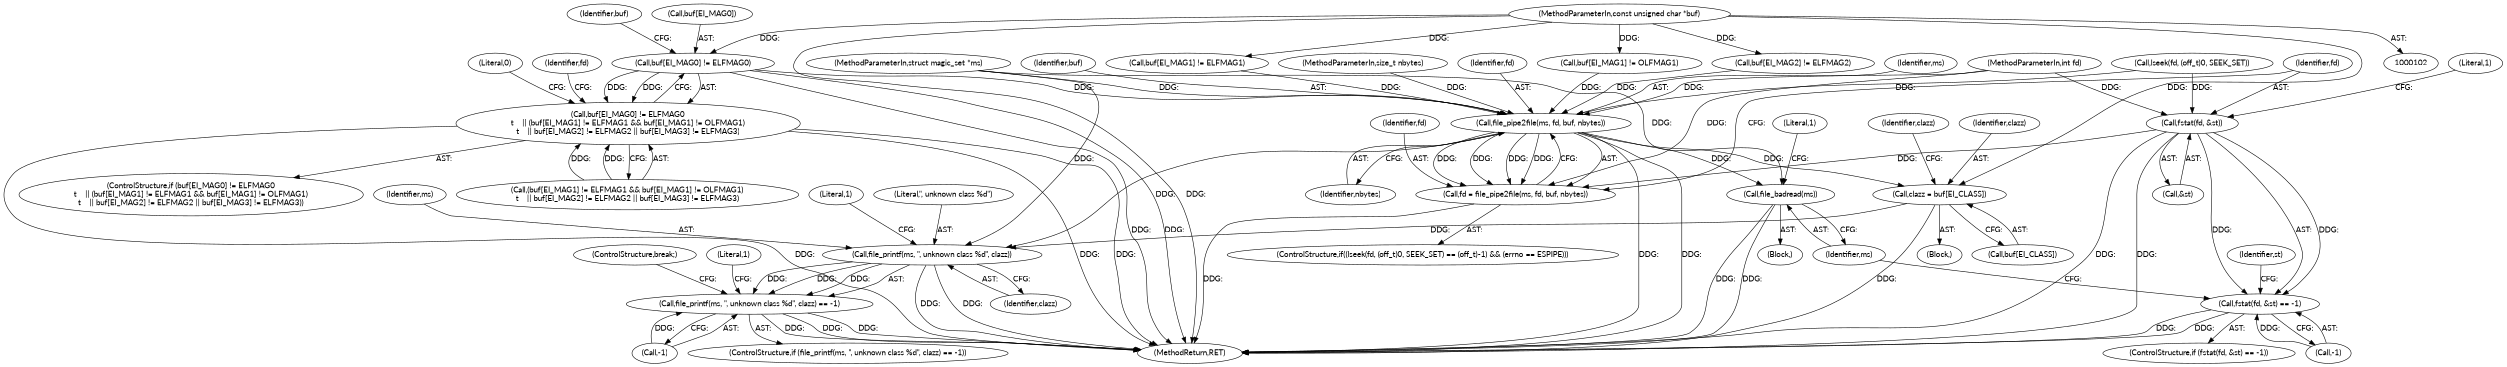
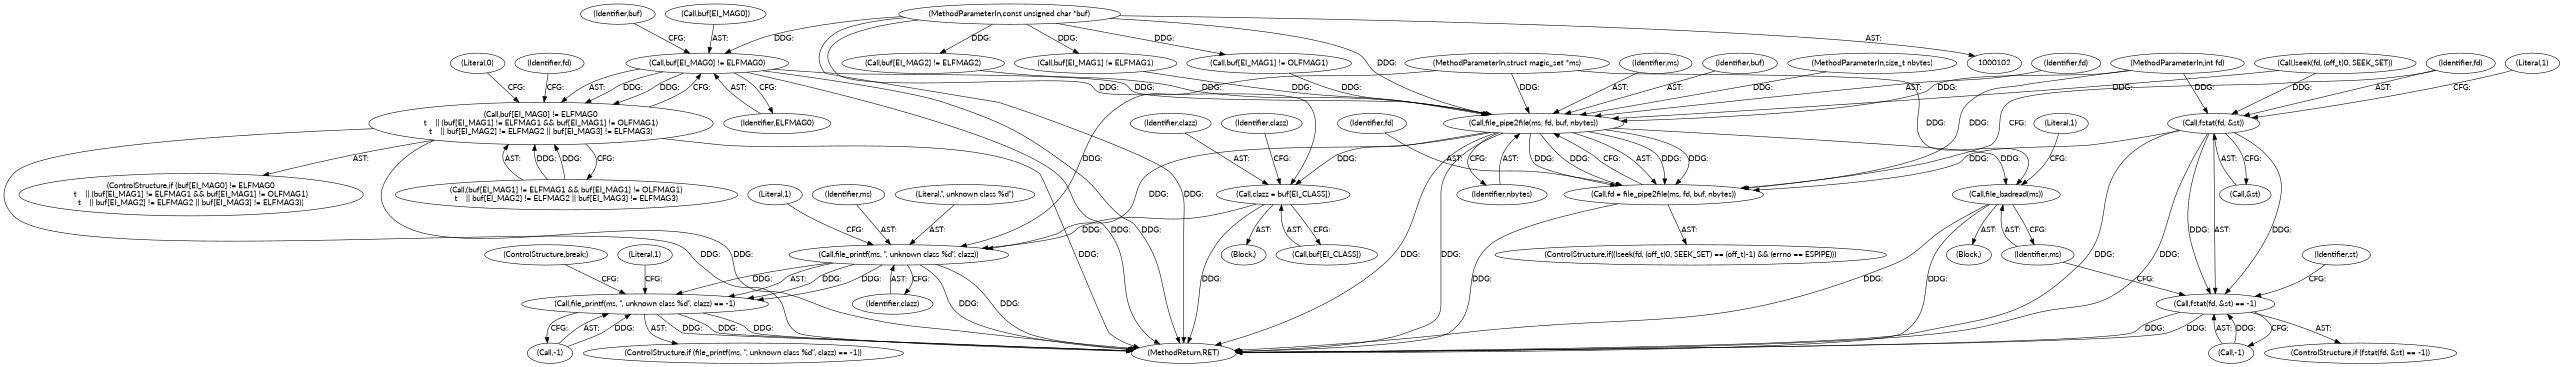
edge "(MethodParameterIn,const unsigned char *buf)" -> "(Call,file_pipe2file(ms, fd, buf, nbytes))": added, label "DDG:"
node "(Identifier,ELFMAG0)": added
edge "(Call,fstat(fd, &st))" -> "(Call,&st)": label "AST: " -> "CFG: "
